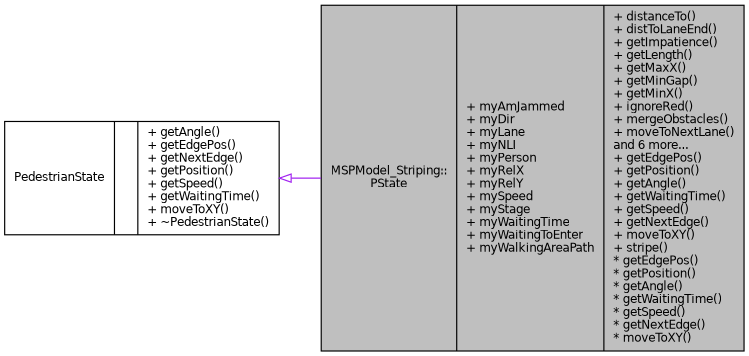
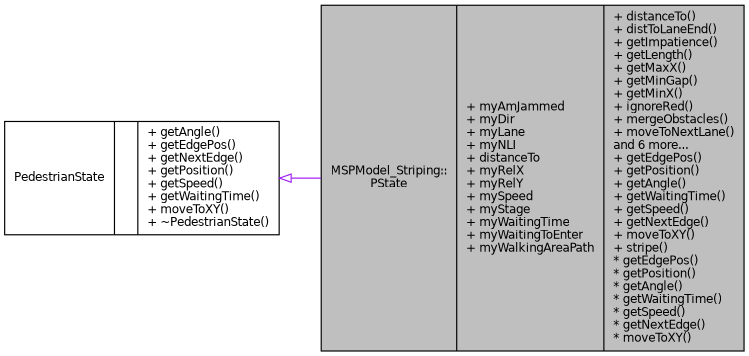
node "MSPModel_Striping::": text "+ myPerson" -> "+ distanceTo"
